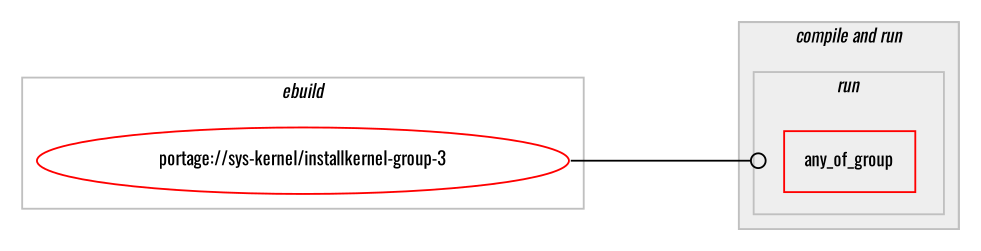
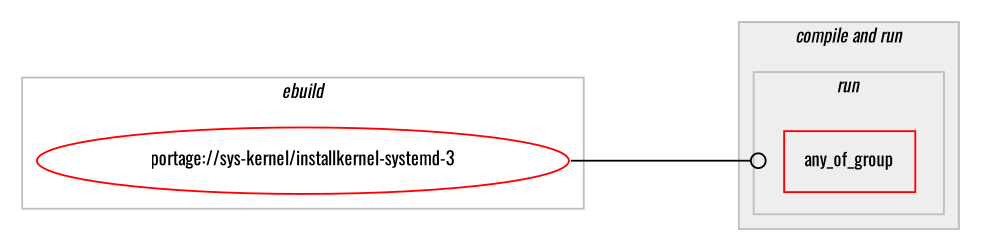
node "portage://sys-kernel/installkernel-group-3": label "portage://sys-kernel/installkernel-group-3" -> "portage://sys-kernel/installkernel-systemd-3"
